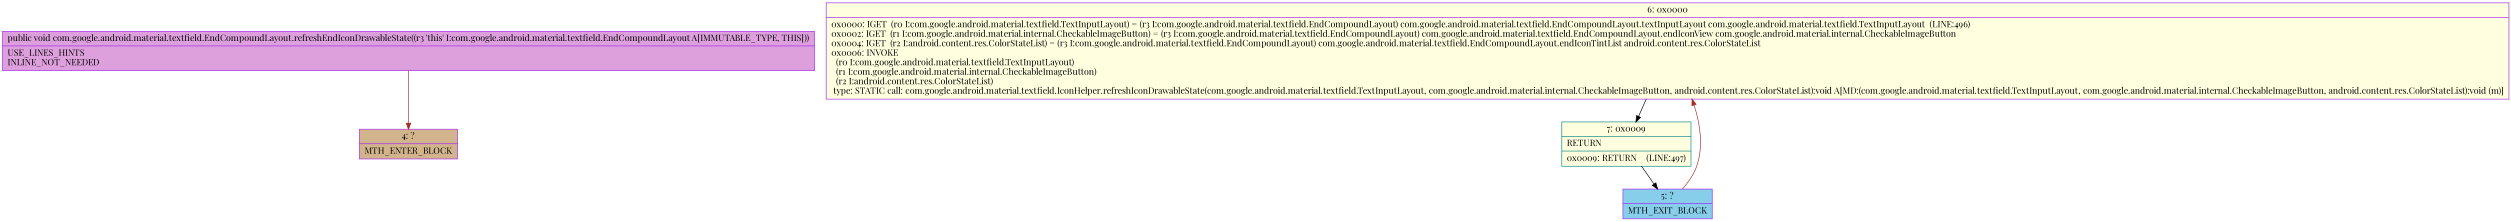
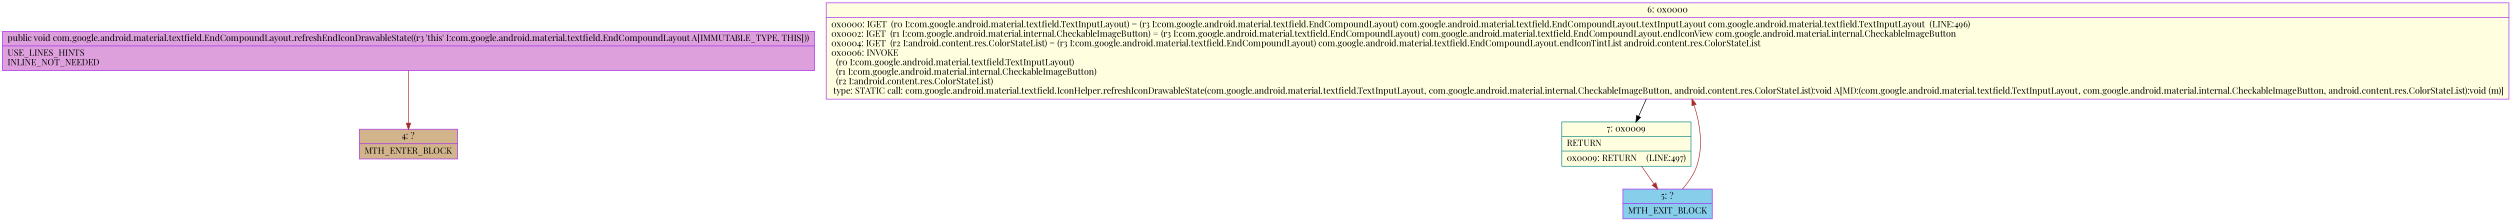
edge "7: 0x0009" -> "5: ?": color black -> brown
